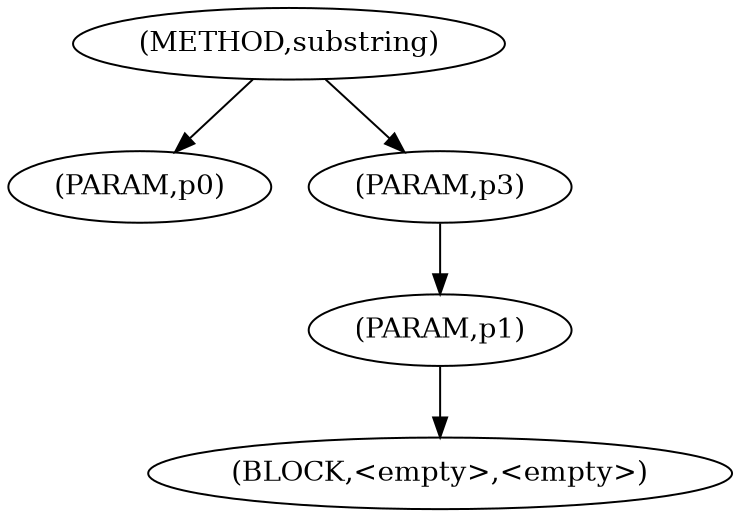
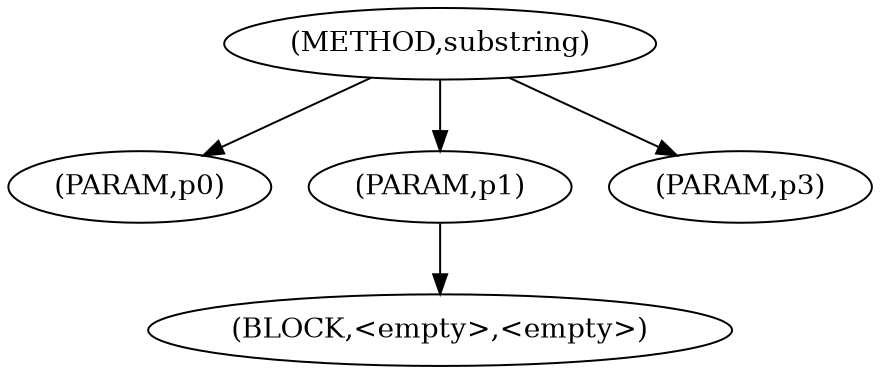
edge "(PARAM,p3)" -> "(PARAM,p1)": now "(METHOD,substring)" -> "(PARAM,p1)"
